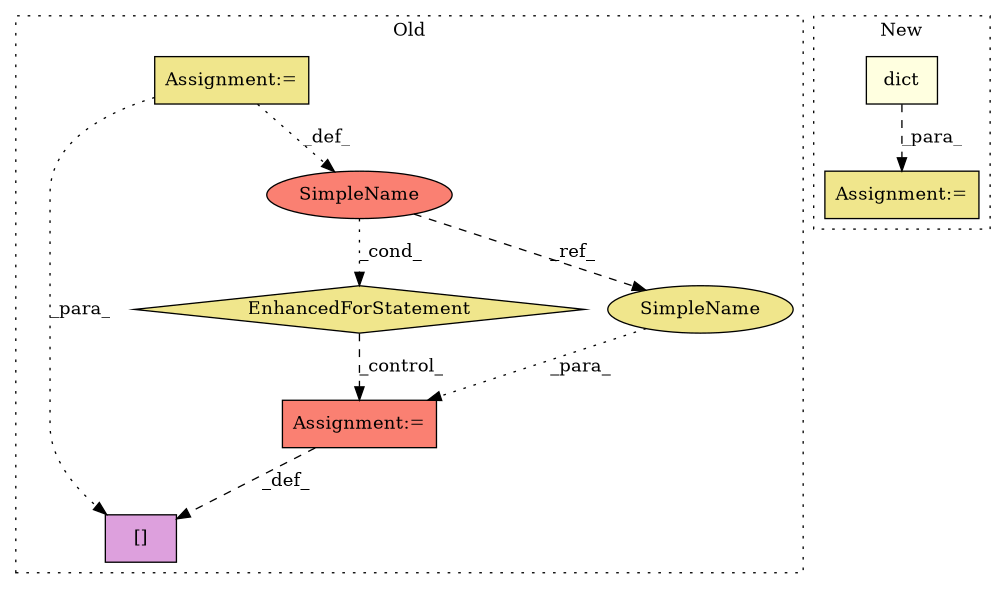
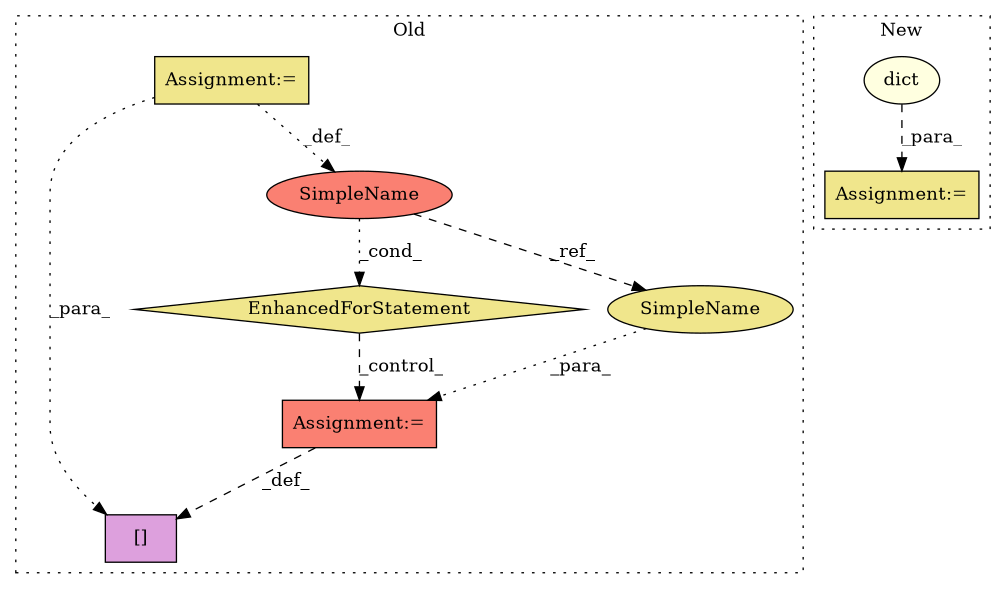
node "dict": shape box -> ellipse
